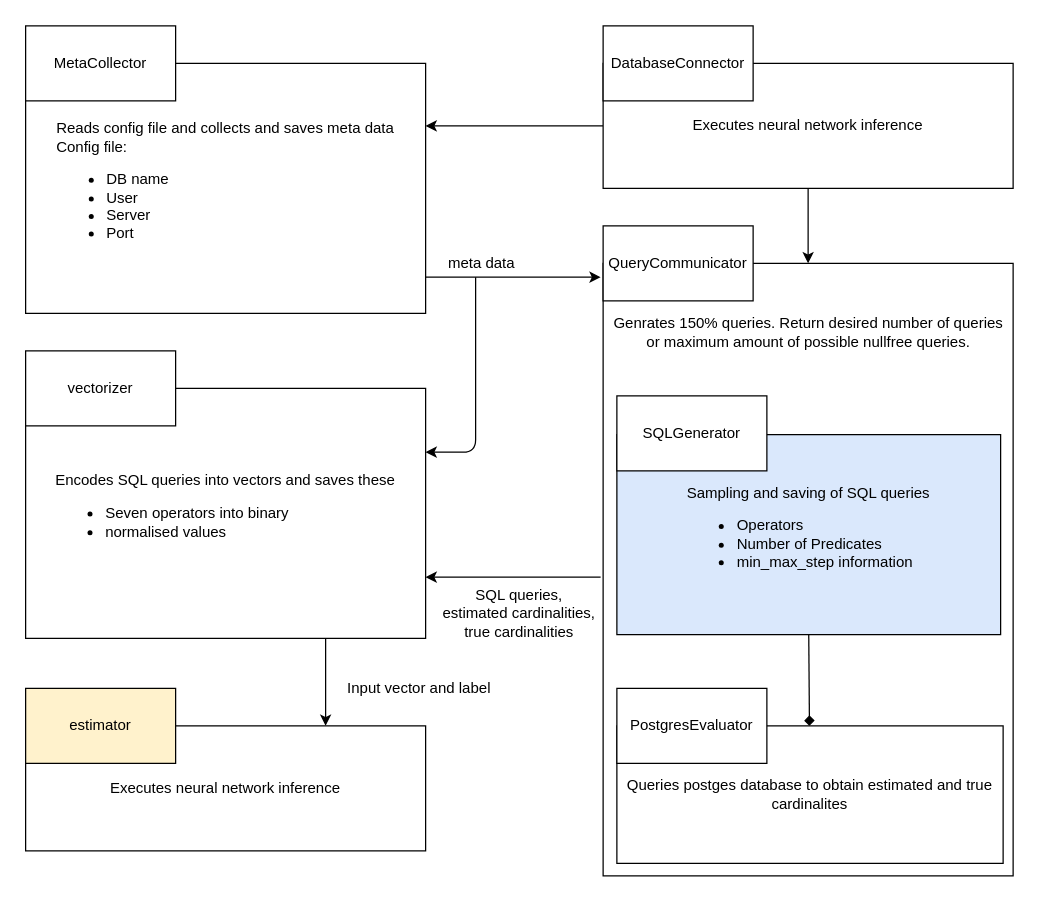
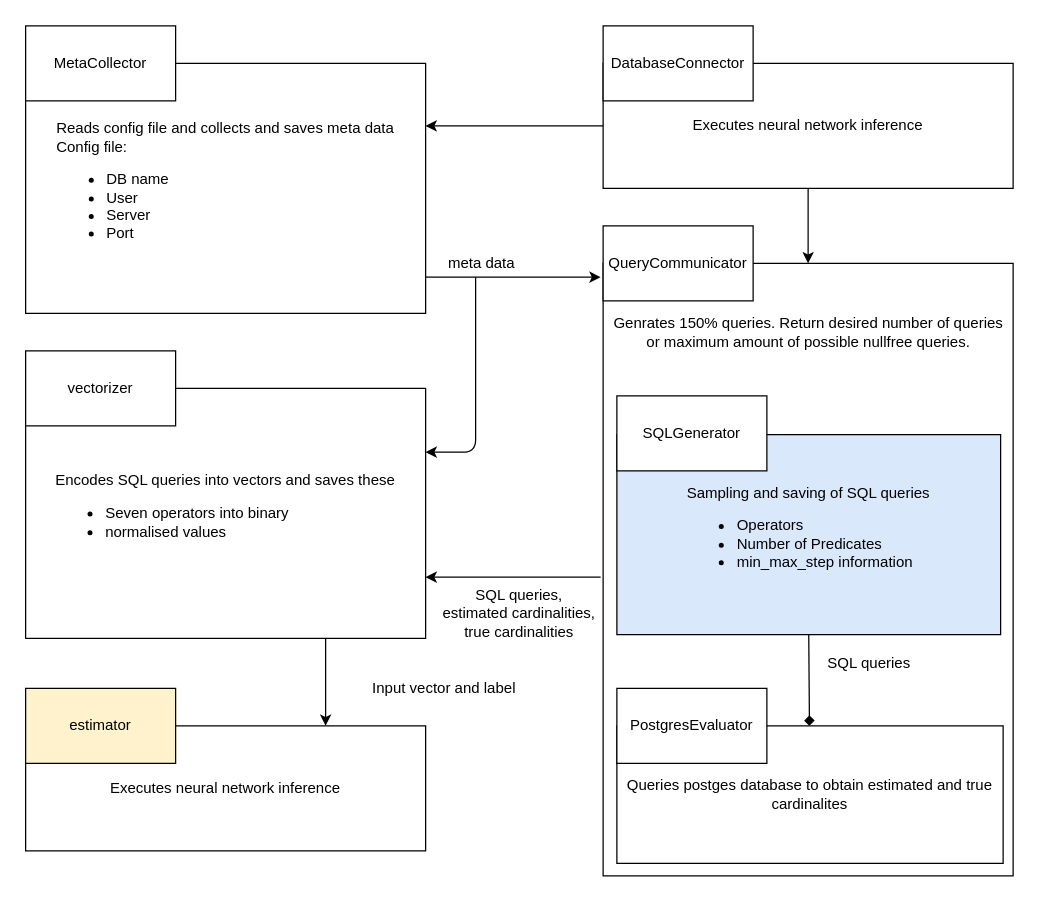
node "SQL queries": added
node "Input vector and label": moved (419, 688) -> (444, 688)
